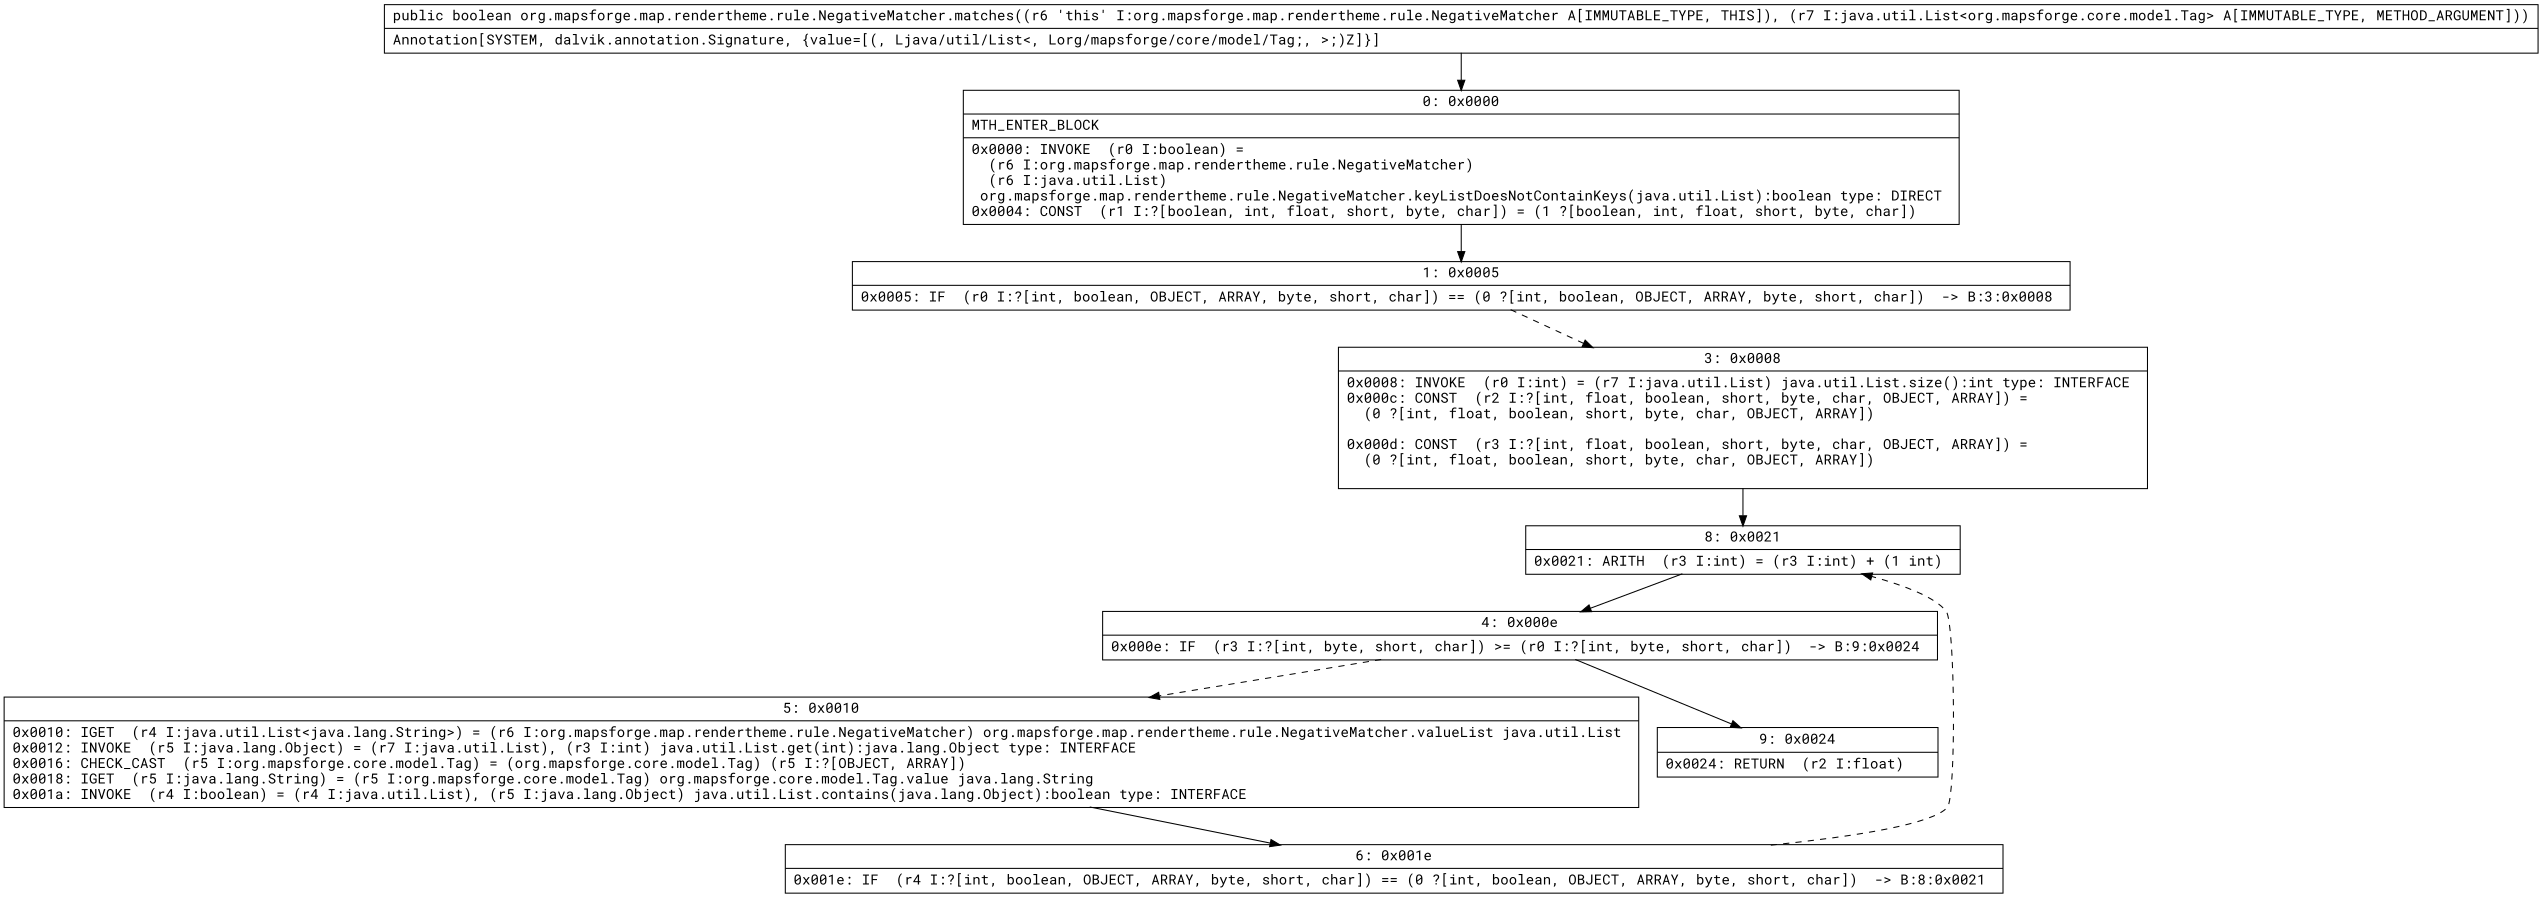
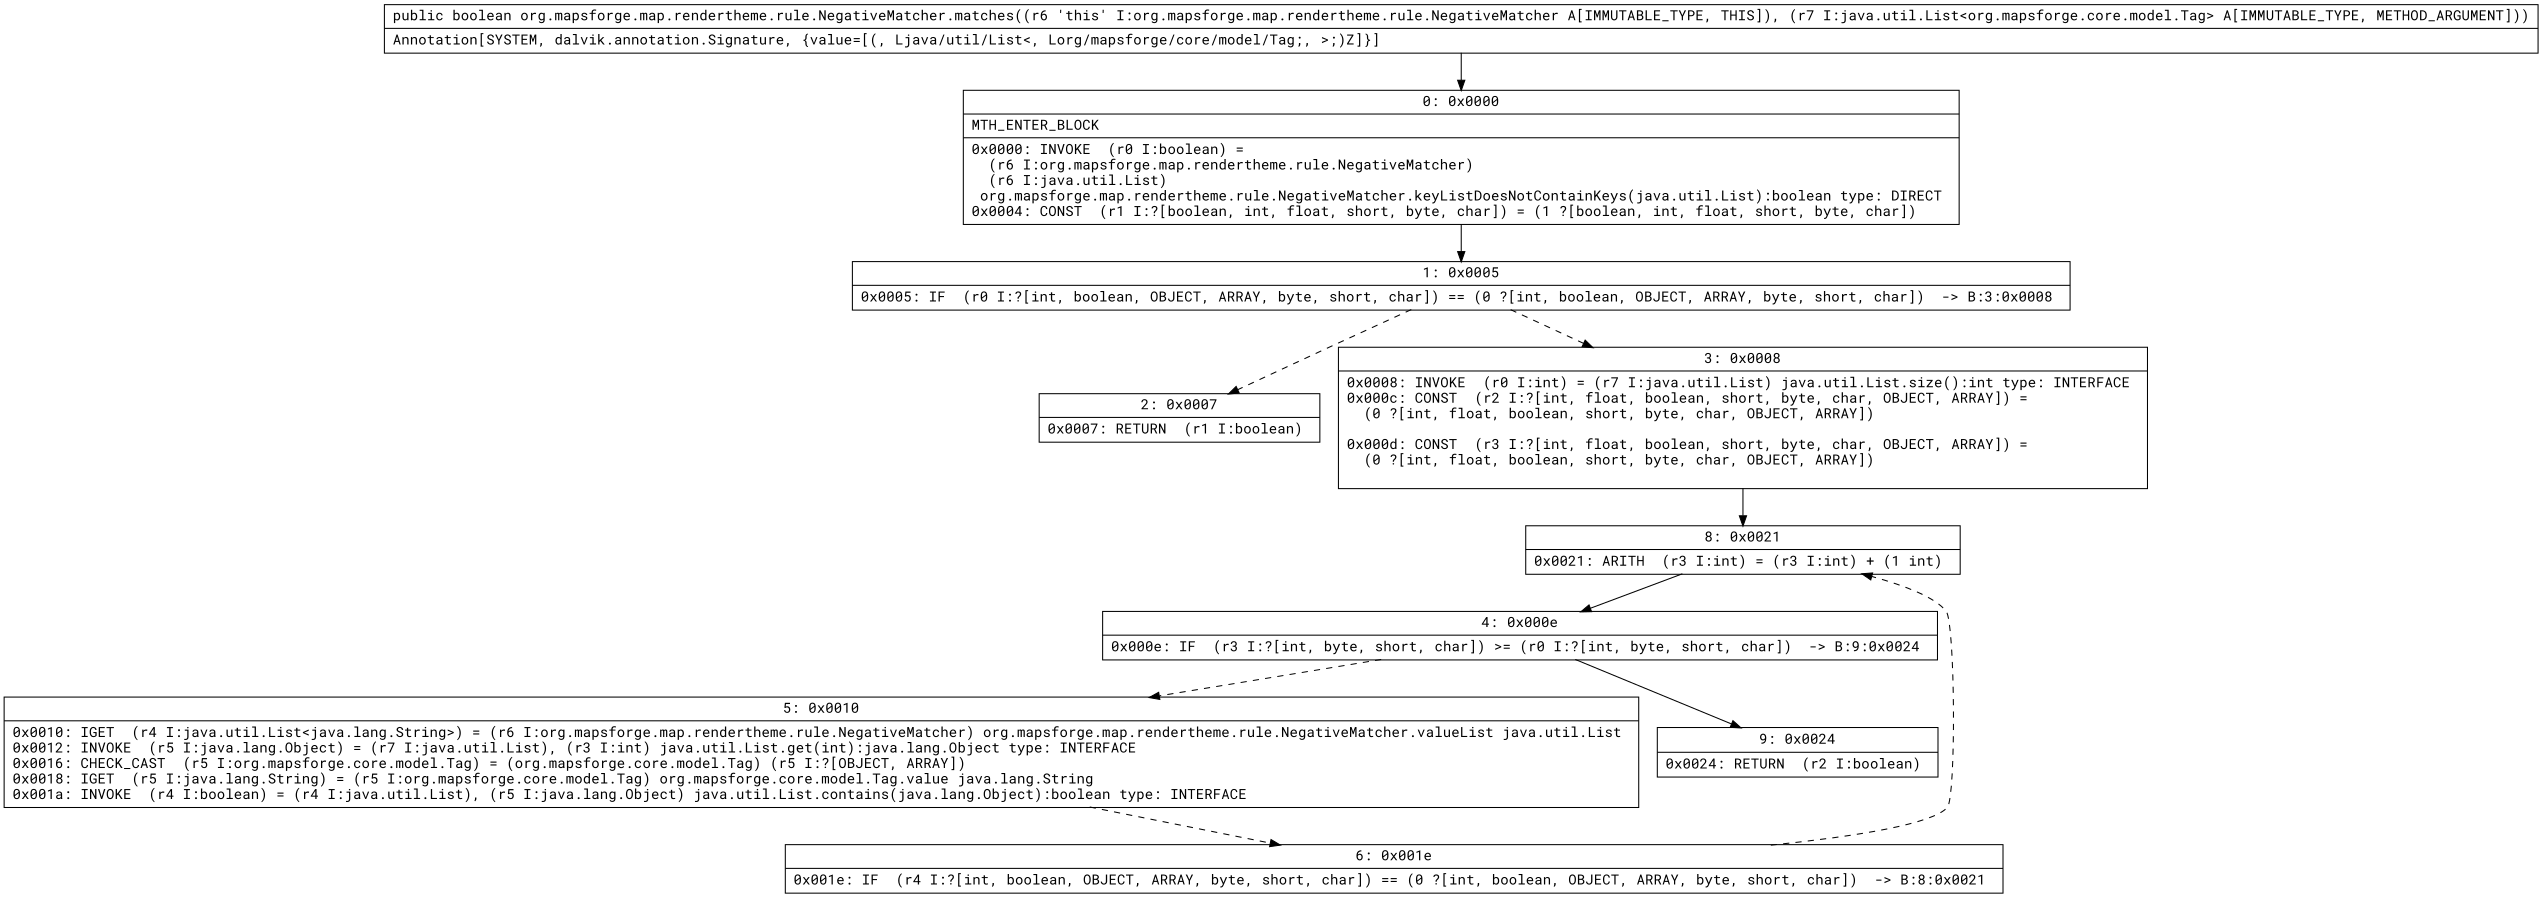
node "2: 0x0007": added
node "9: 0x0024": text "0x0024: RETURN  (r2 I:float)" -> "0x0024: RETURN  (r2 I:boolean)"
edge "5: 0x0010" -> "6: 0x001e": style solid -> dashed
